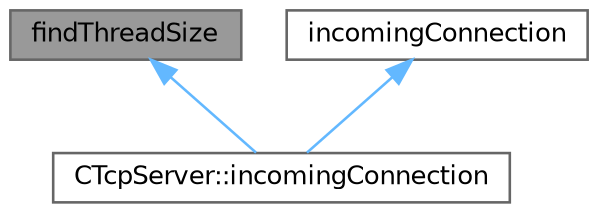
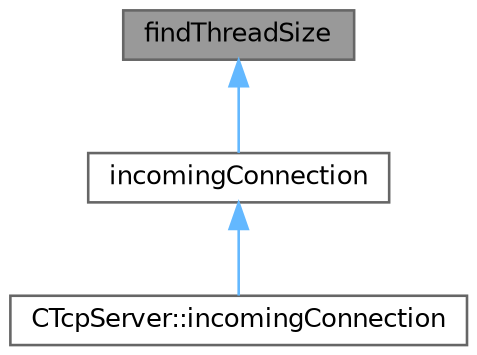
edge "CTcpServer::incomingConnection" -> "findThreadSize": now "incomingConnection" -> "findThreadSize"
